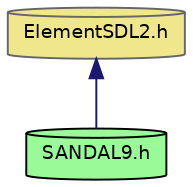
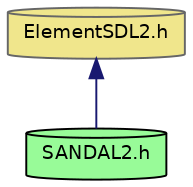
node "SANDAL9.h": label "SANDAL9.h" -> "SANDAL2.h"
